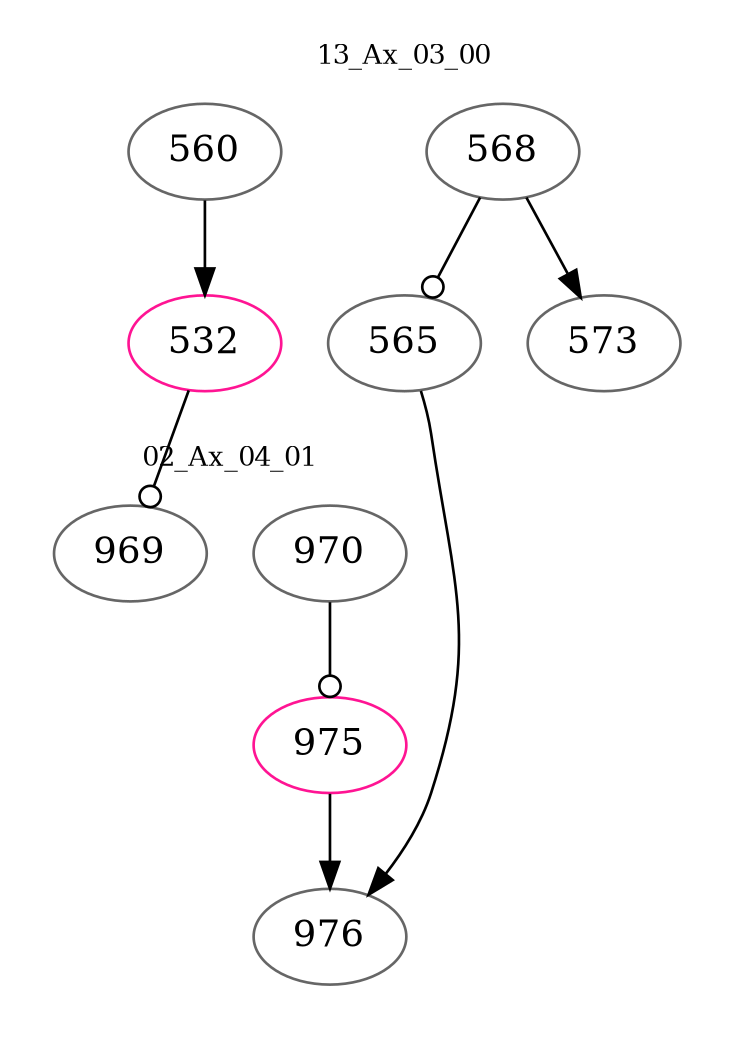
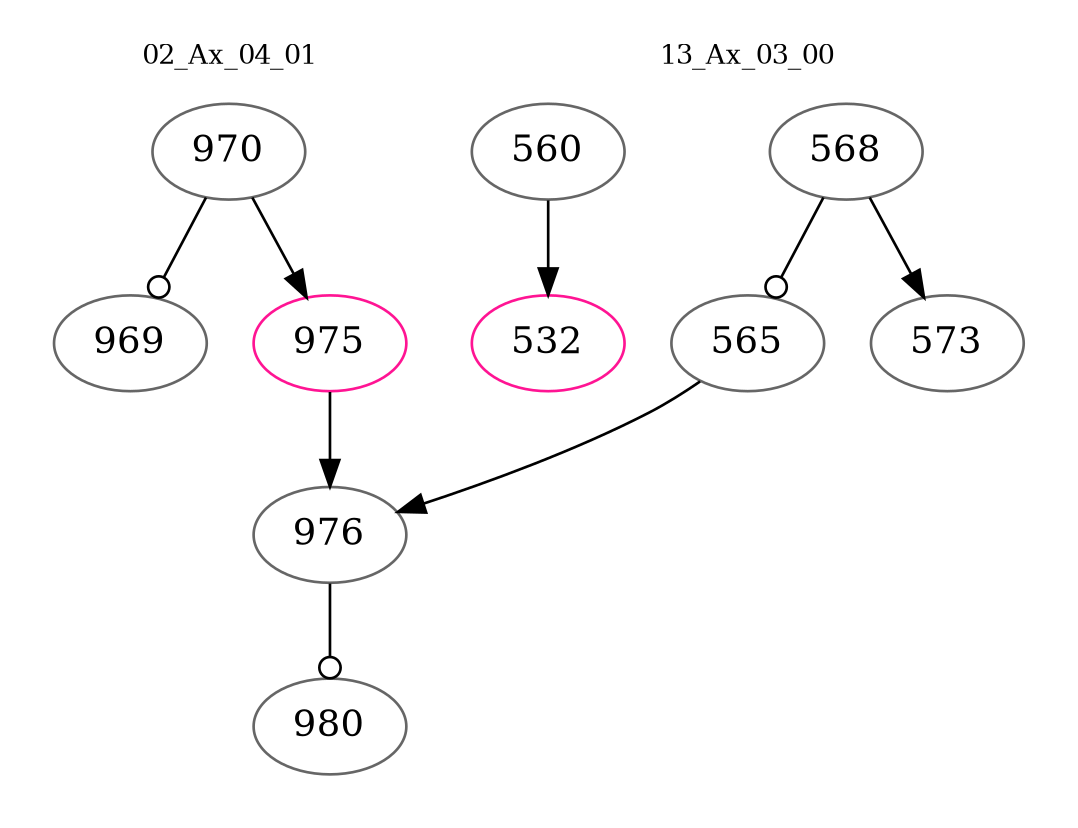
edge "532" -> "969": now "970" -> "969"
edge "970" -> "975": arrowhead odot -> normal
node "980": added
